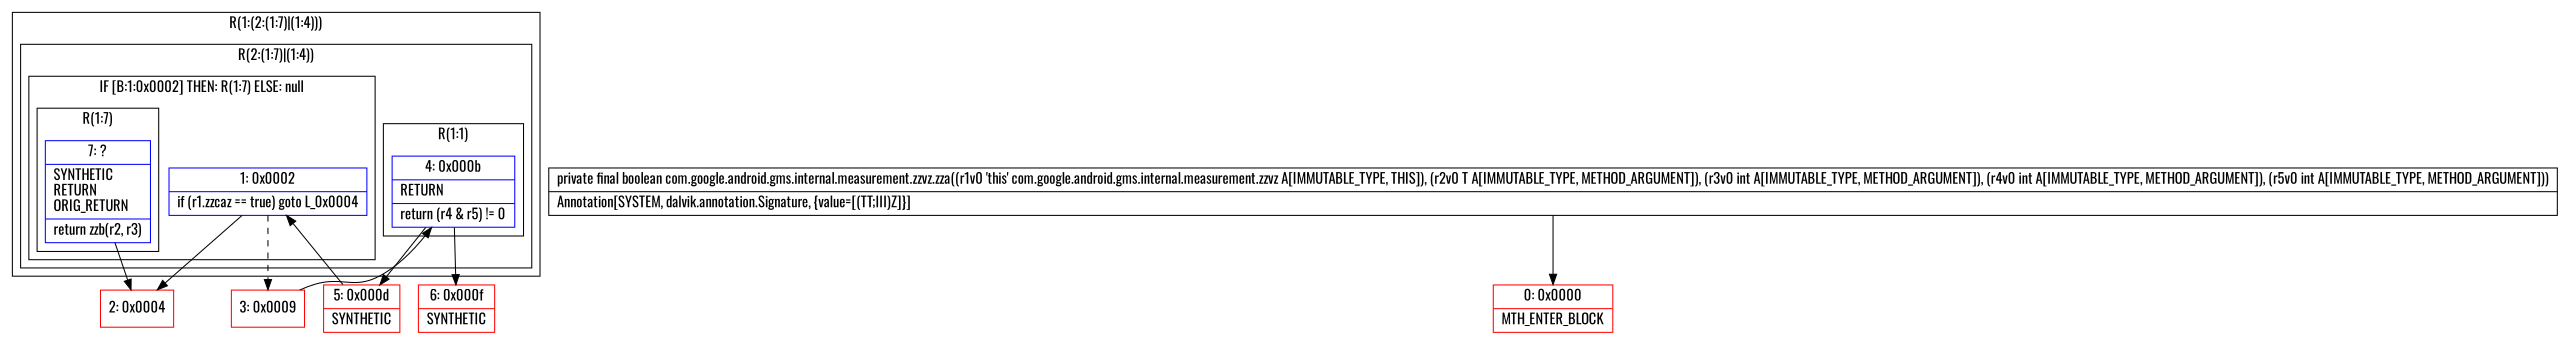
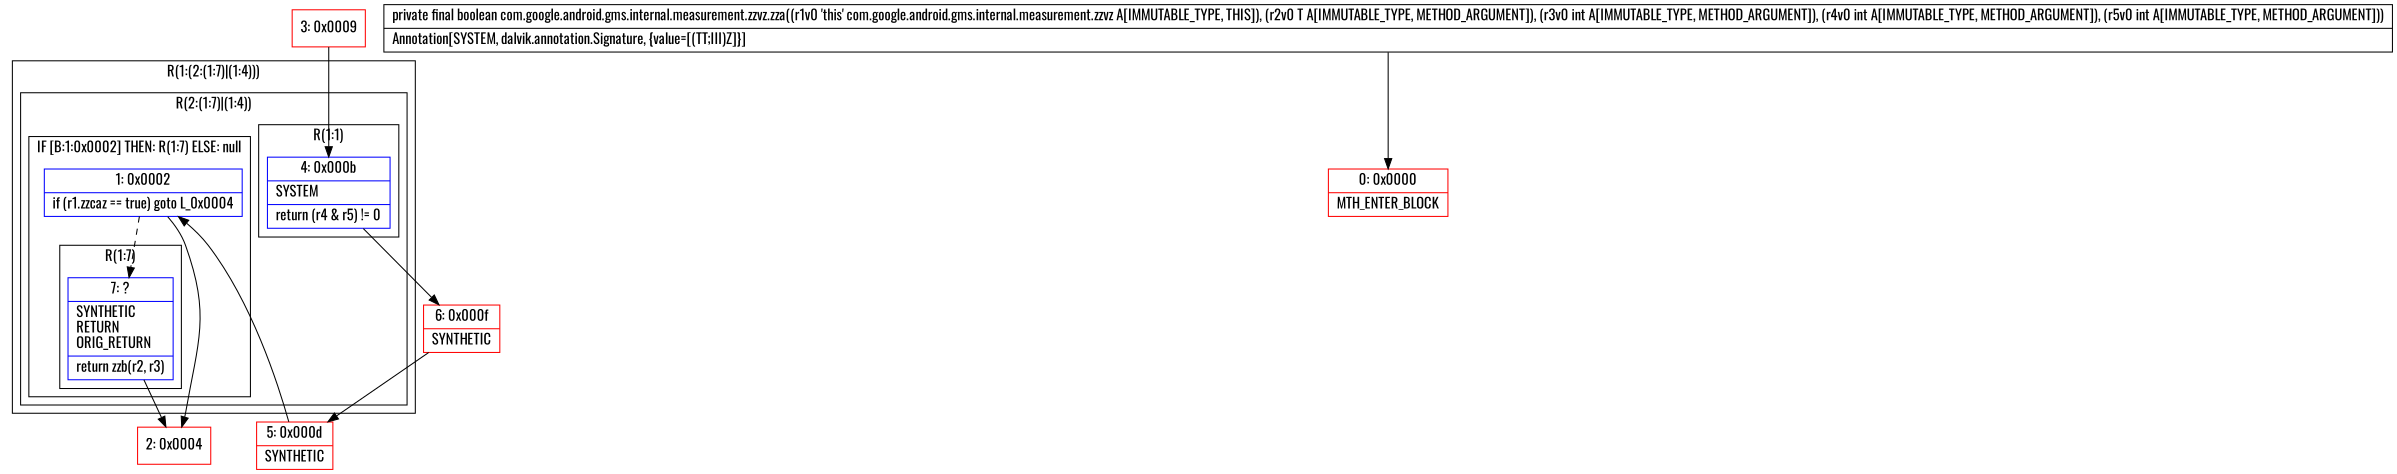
node "4: 0x000b": text "RETURN" -> "SYSTEM"
edge "1: 0x0002" -> "3: 0x0009": now "1: 0x0002" -> "7: ?"
edge "4: 0x000b" -> "5: 0x000d": now "6: 0x000f" -> "5: 0x000d"
